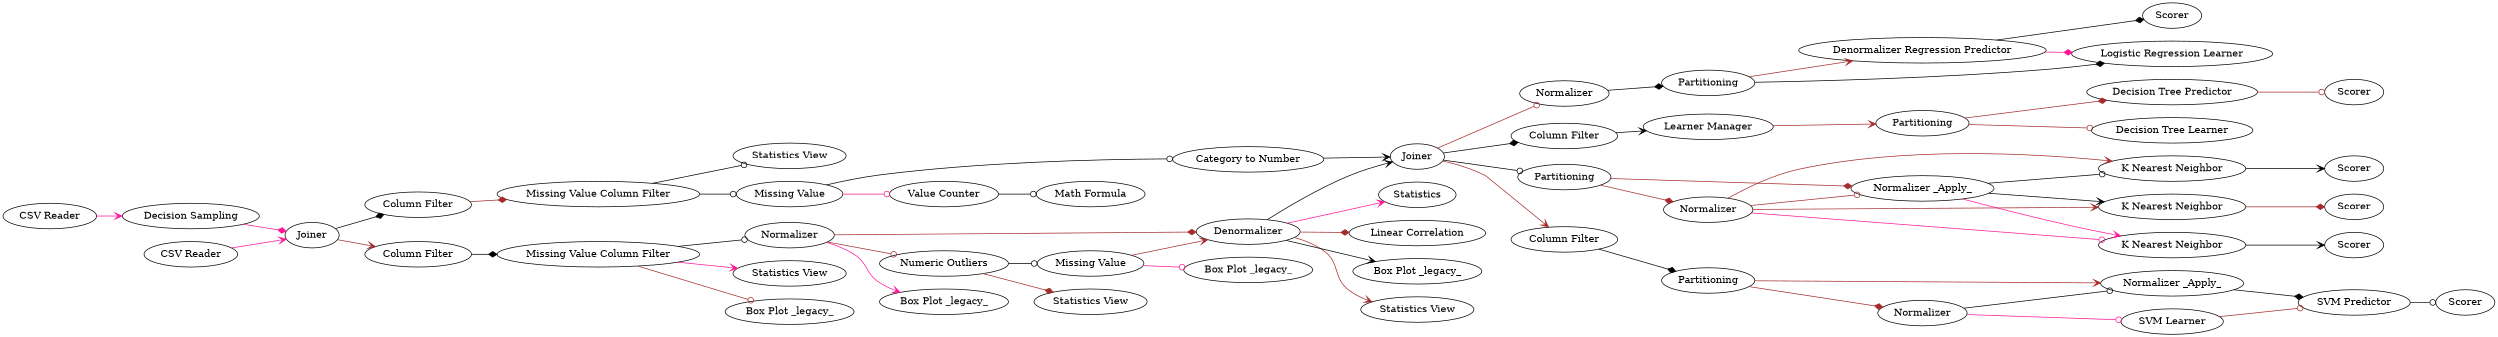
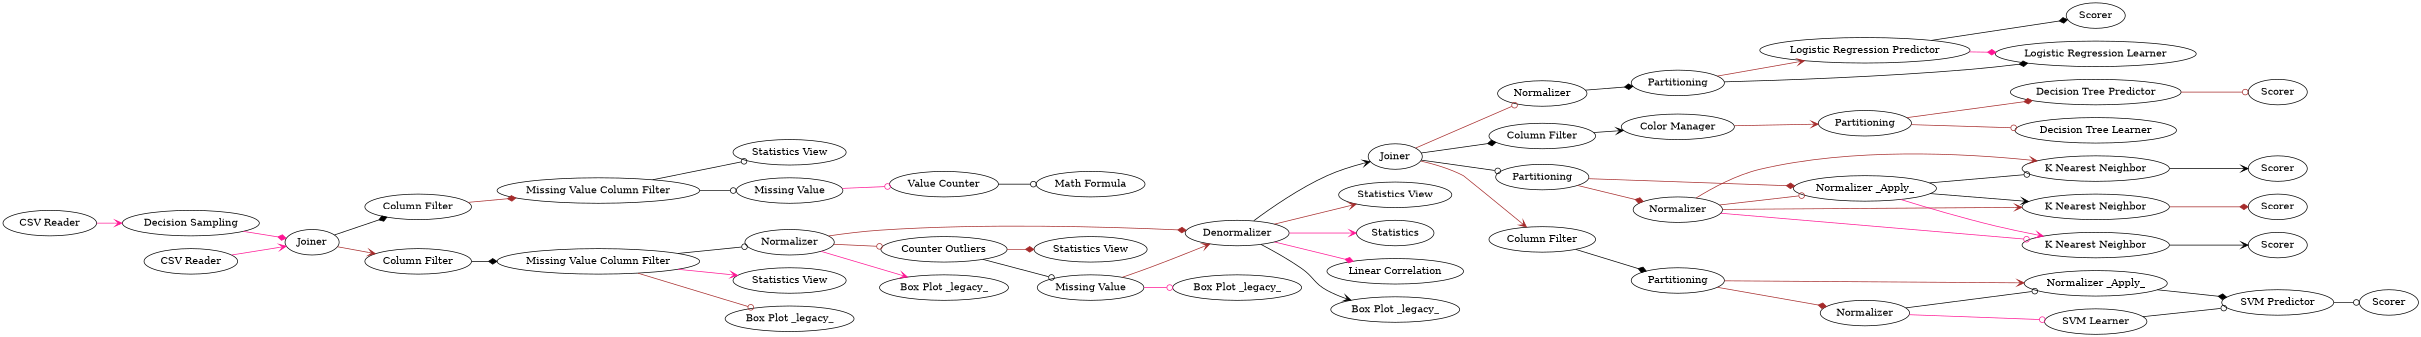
node "Denormalizer Regression Predictor": label "Denormalizer Regression Predictor" -> "Logistic Regression Predictor"
node "Learner Manager": label "Learner Manager" -> "Color Manager"
node "Category to Number": removed
edge "Denormalizer" -> "Linear Correlation": color brown -> deeppink
node "Numeric Outliers": label "Numeric Outliers" -> "Counter Outliers"
edge "SVM Learner" -> "SVM Predictor": color brown -> black
